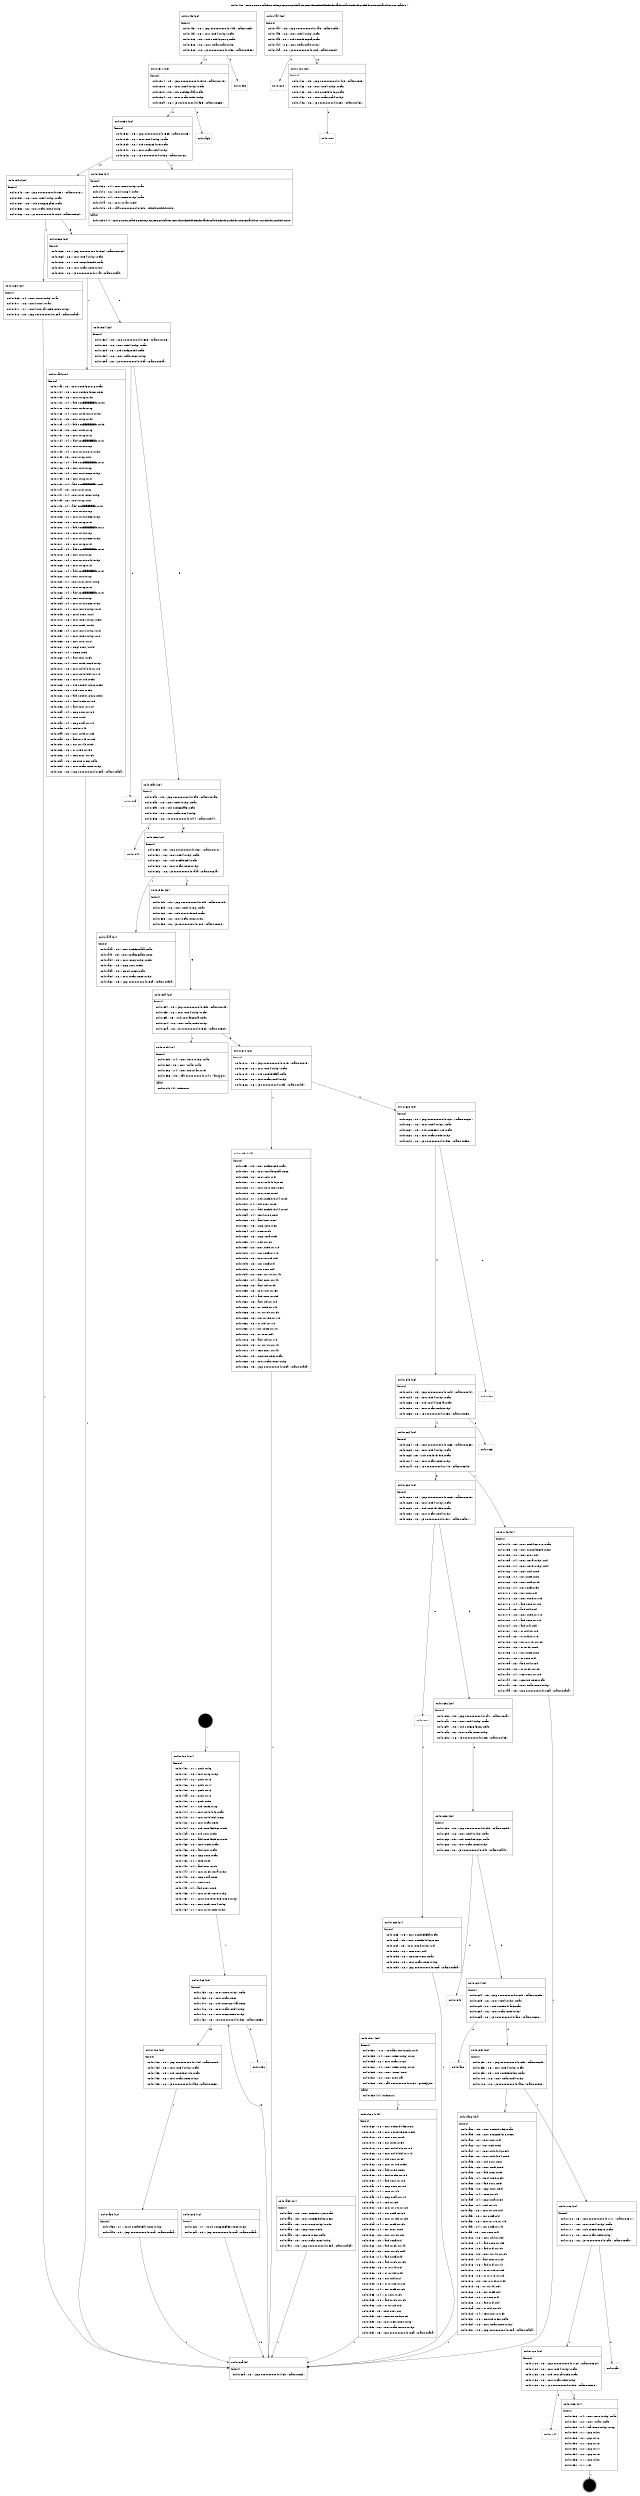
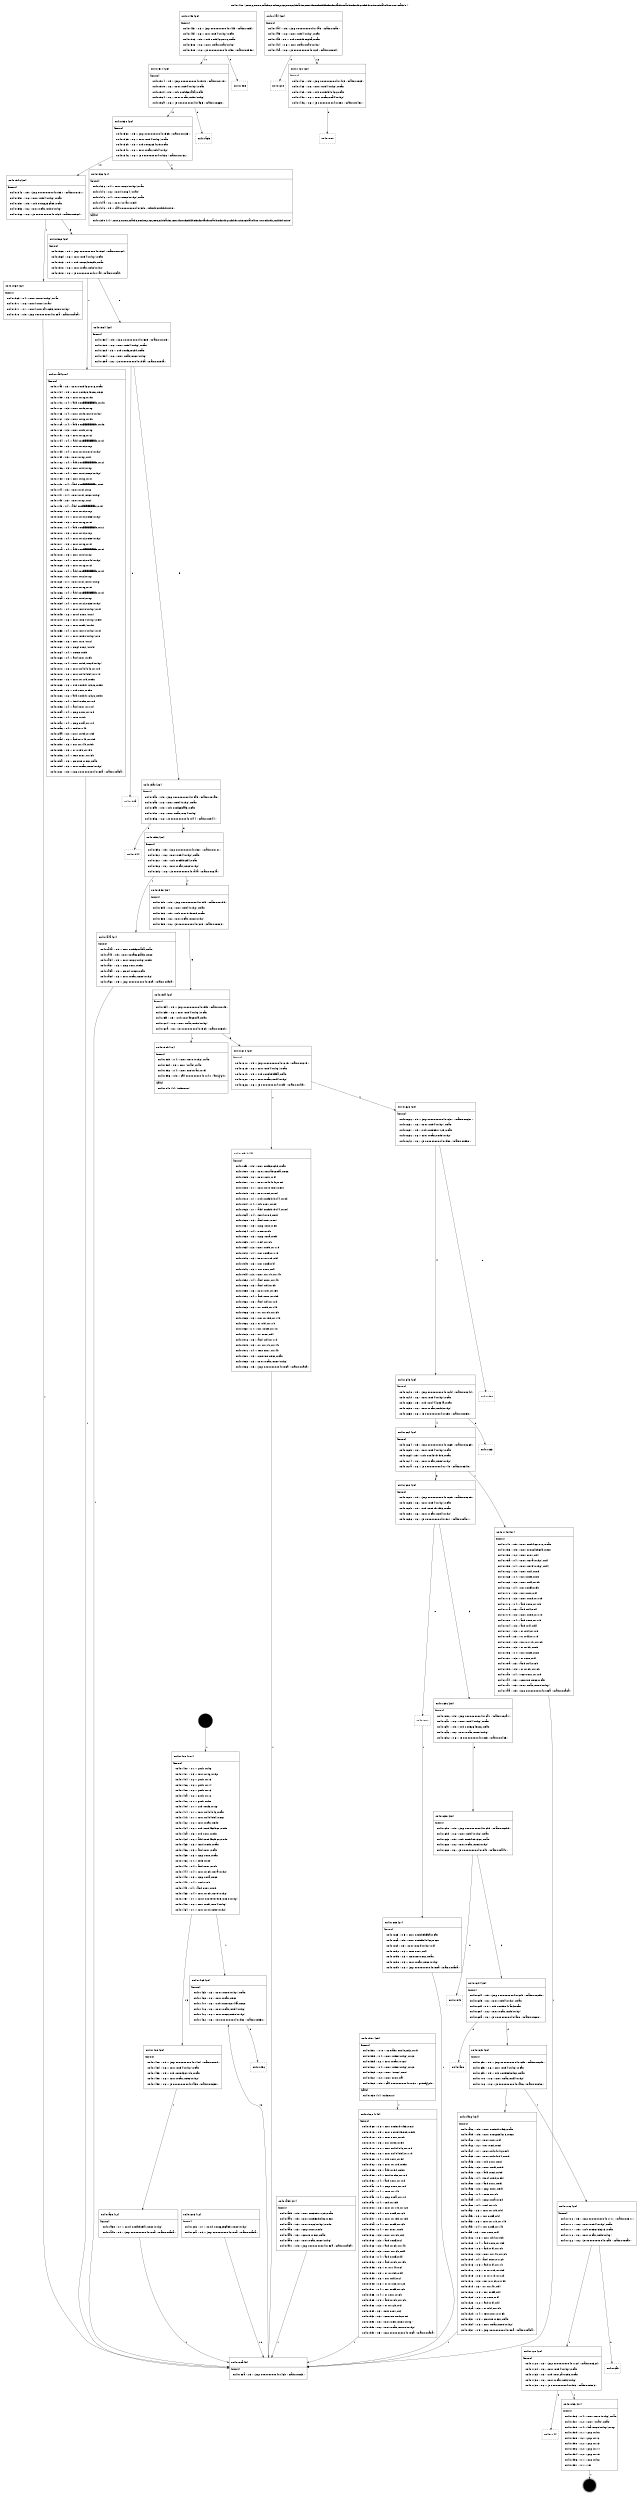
edge "0x401a4a [27]" -> "0x401e8a [5]": added, label "1"
edge "0x40146b [29]" -> "0x401488 [28]": now "0x401400 [107]" -> "0x401488 [28]"
